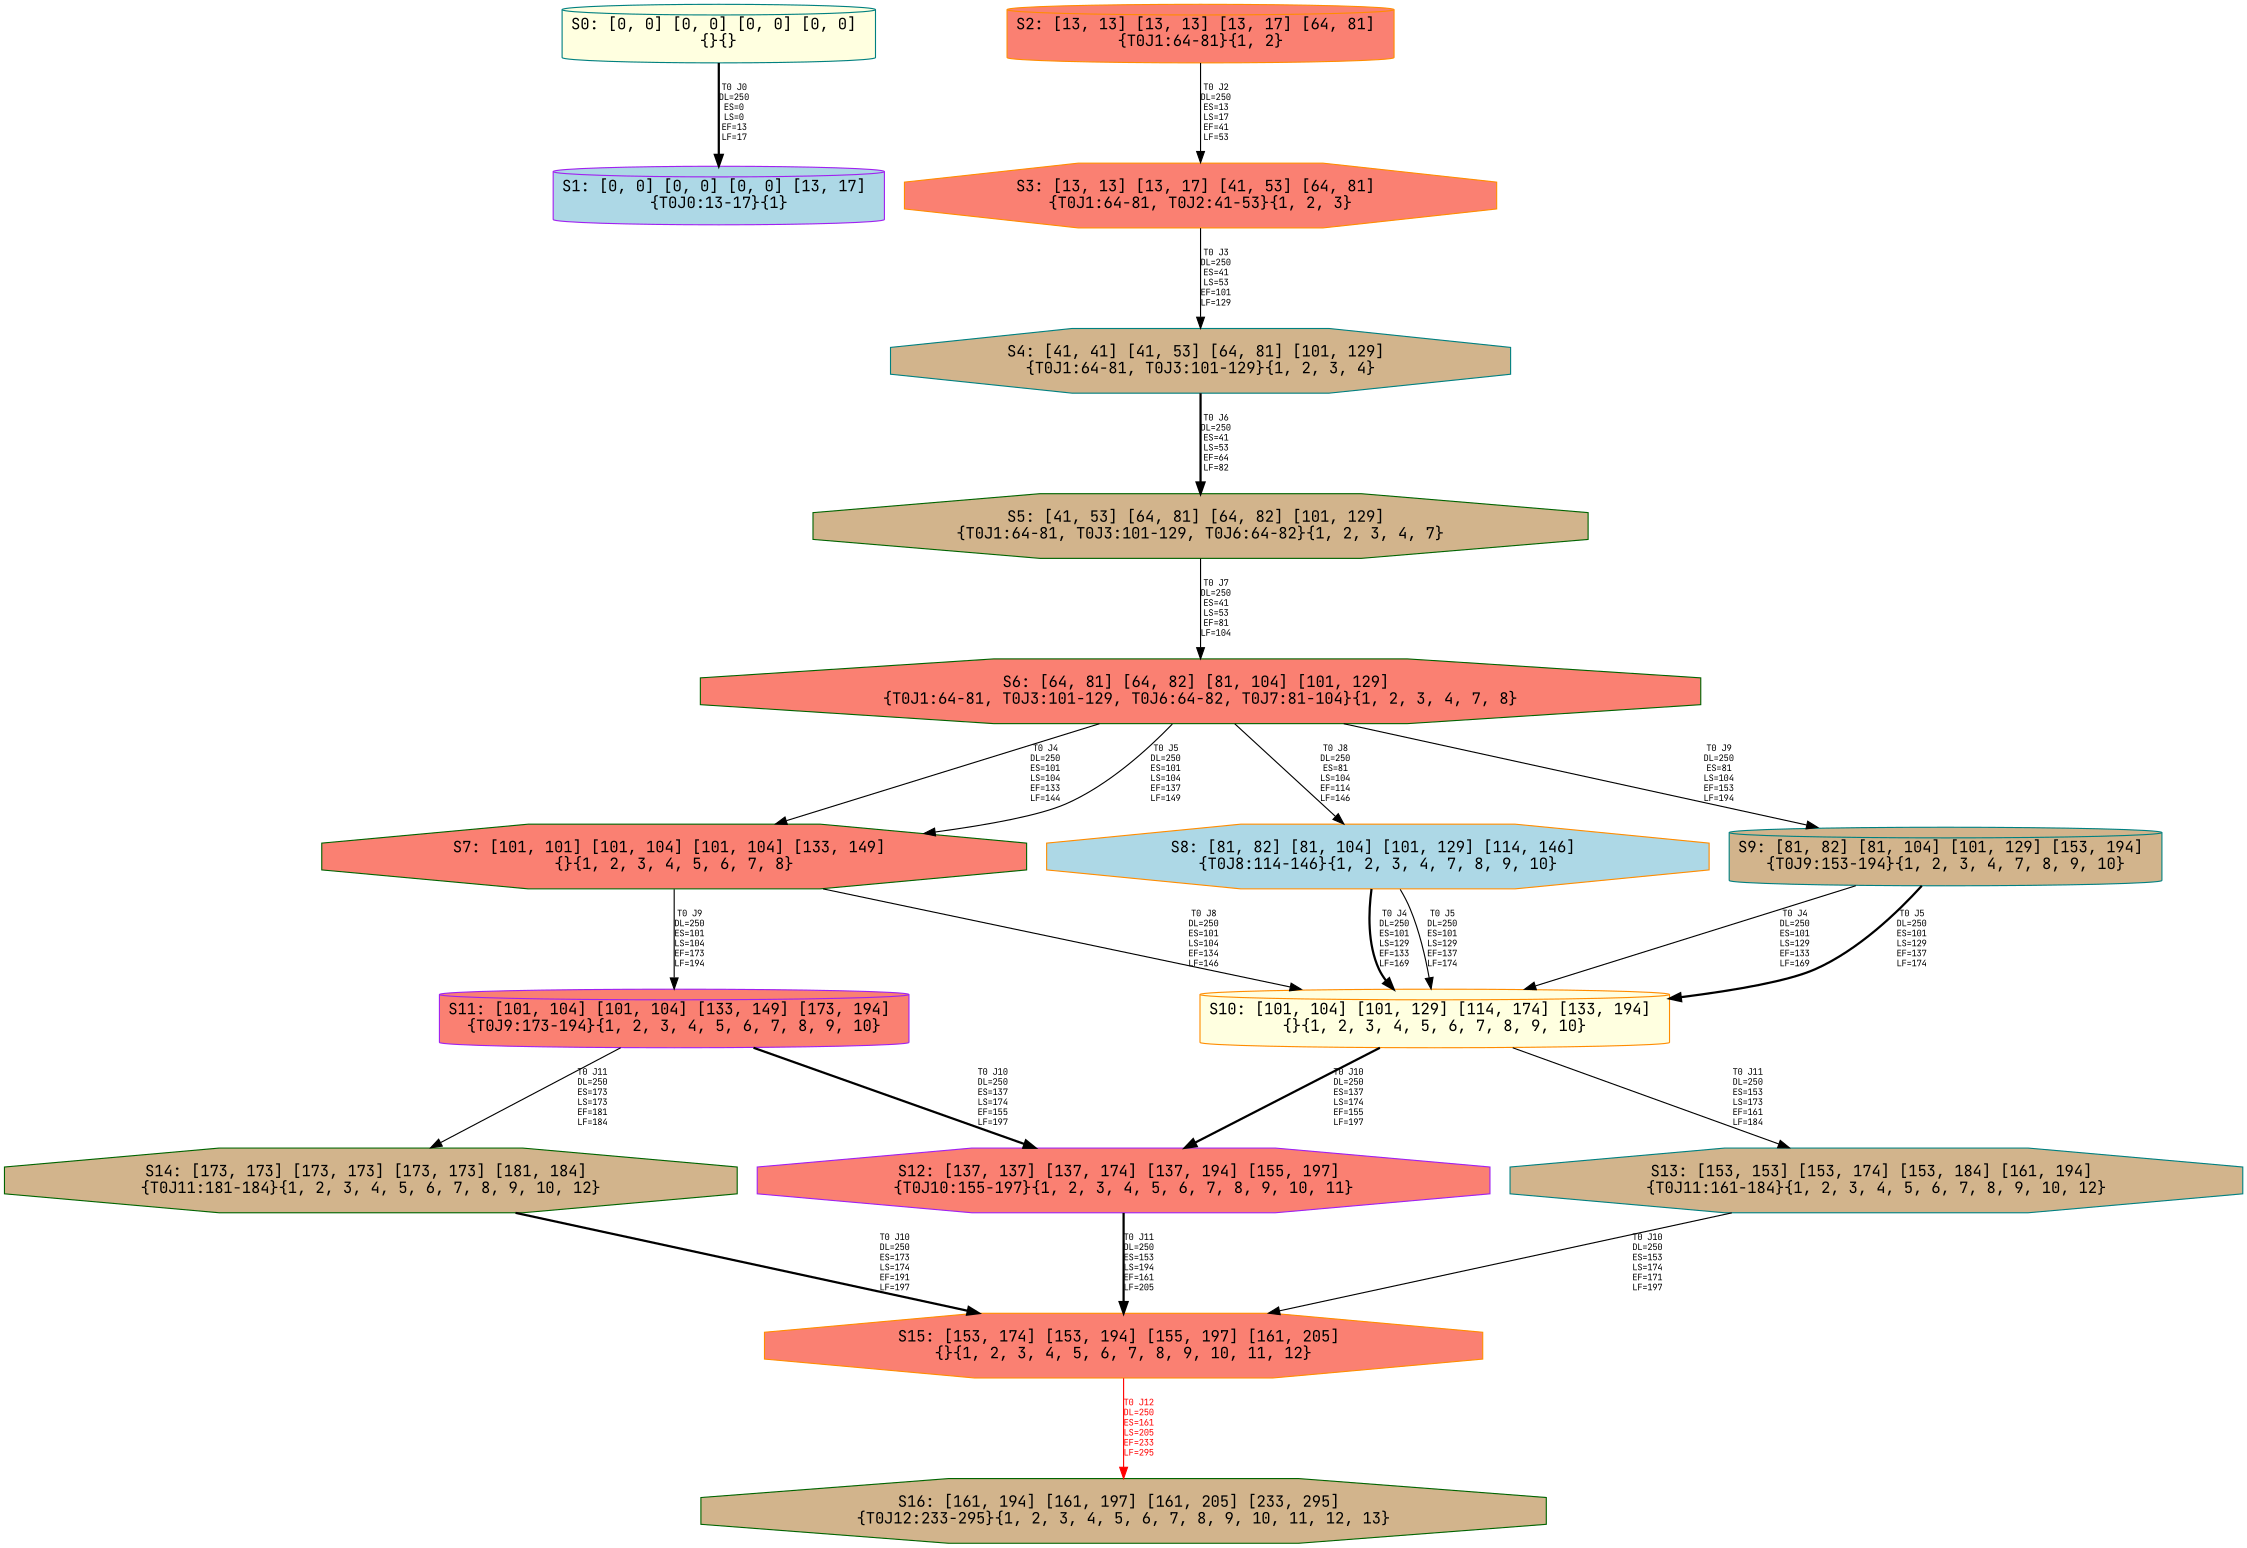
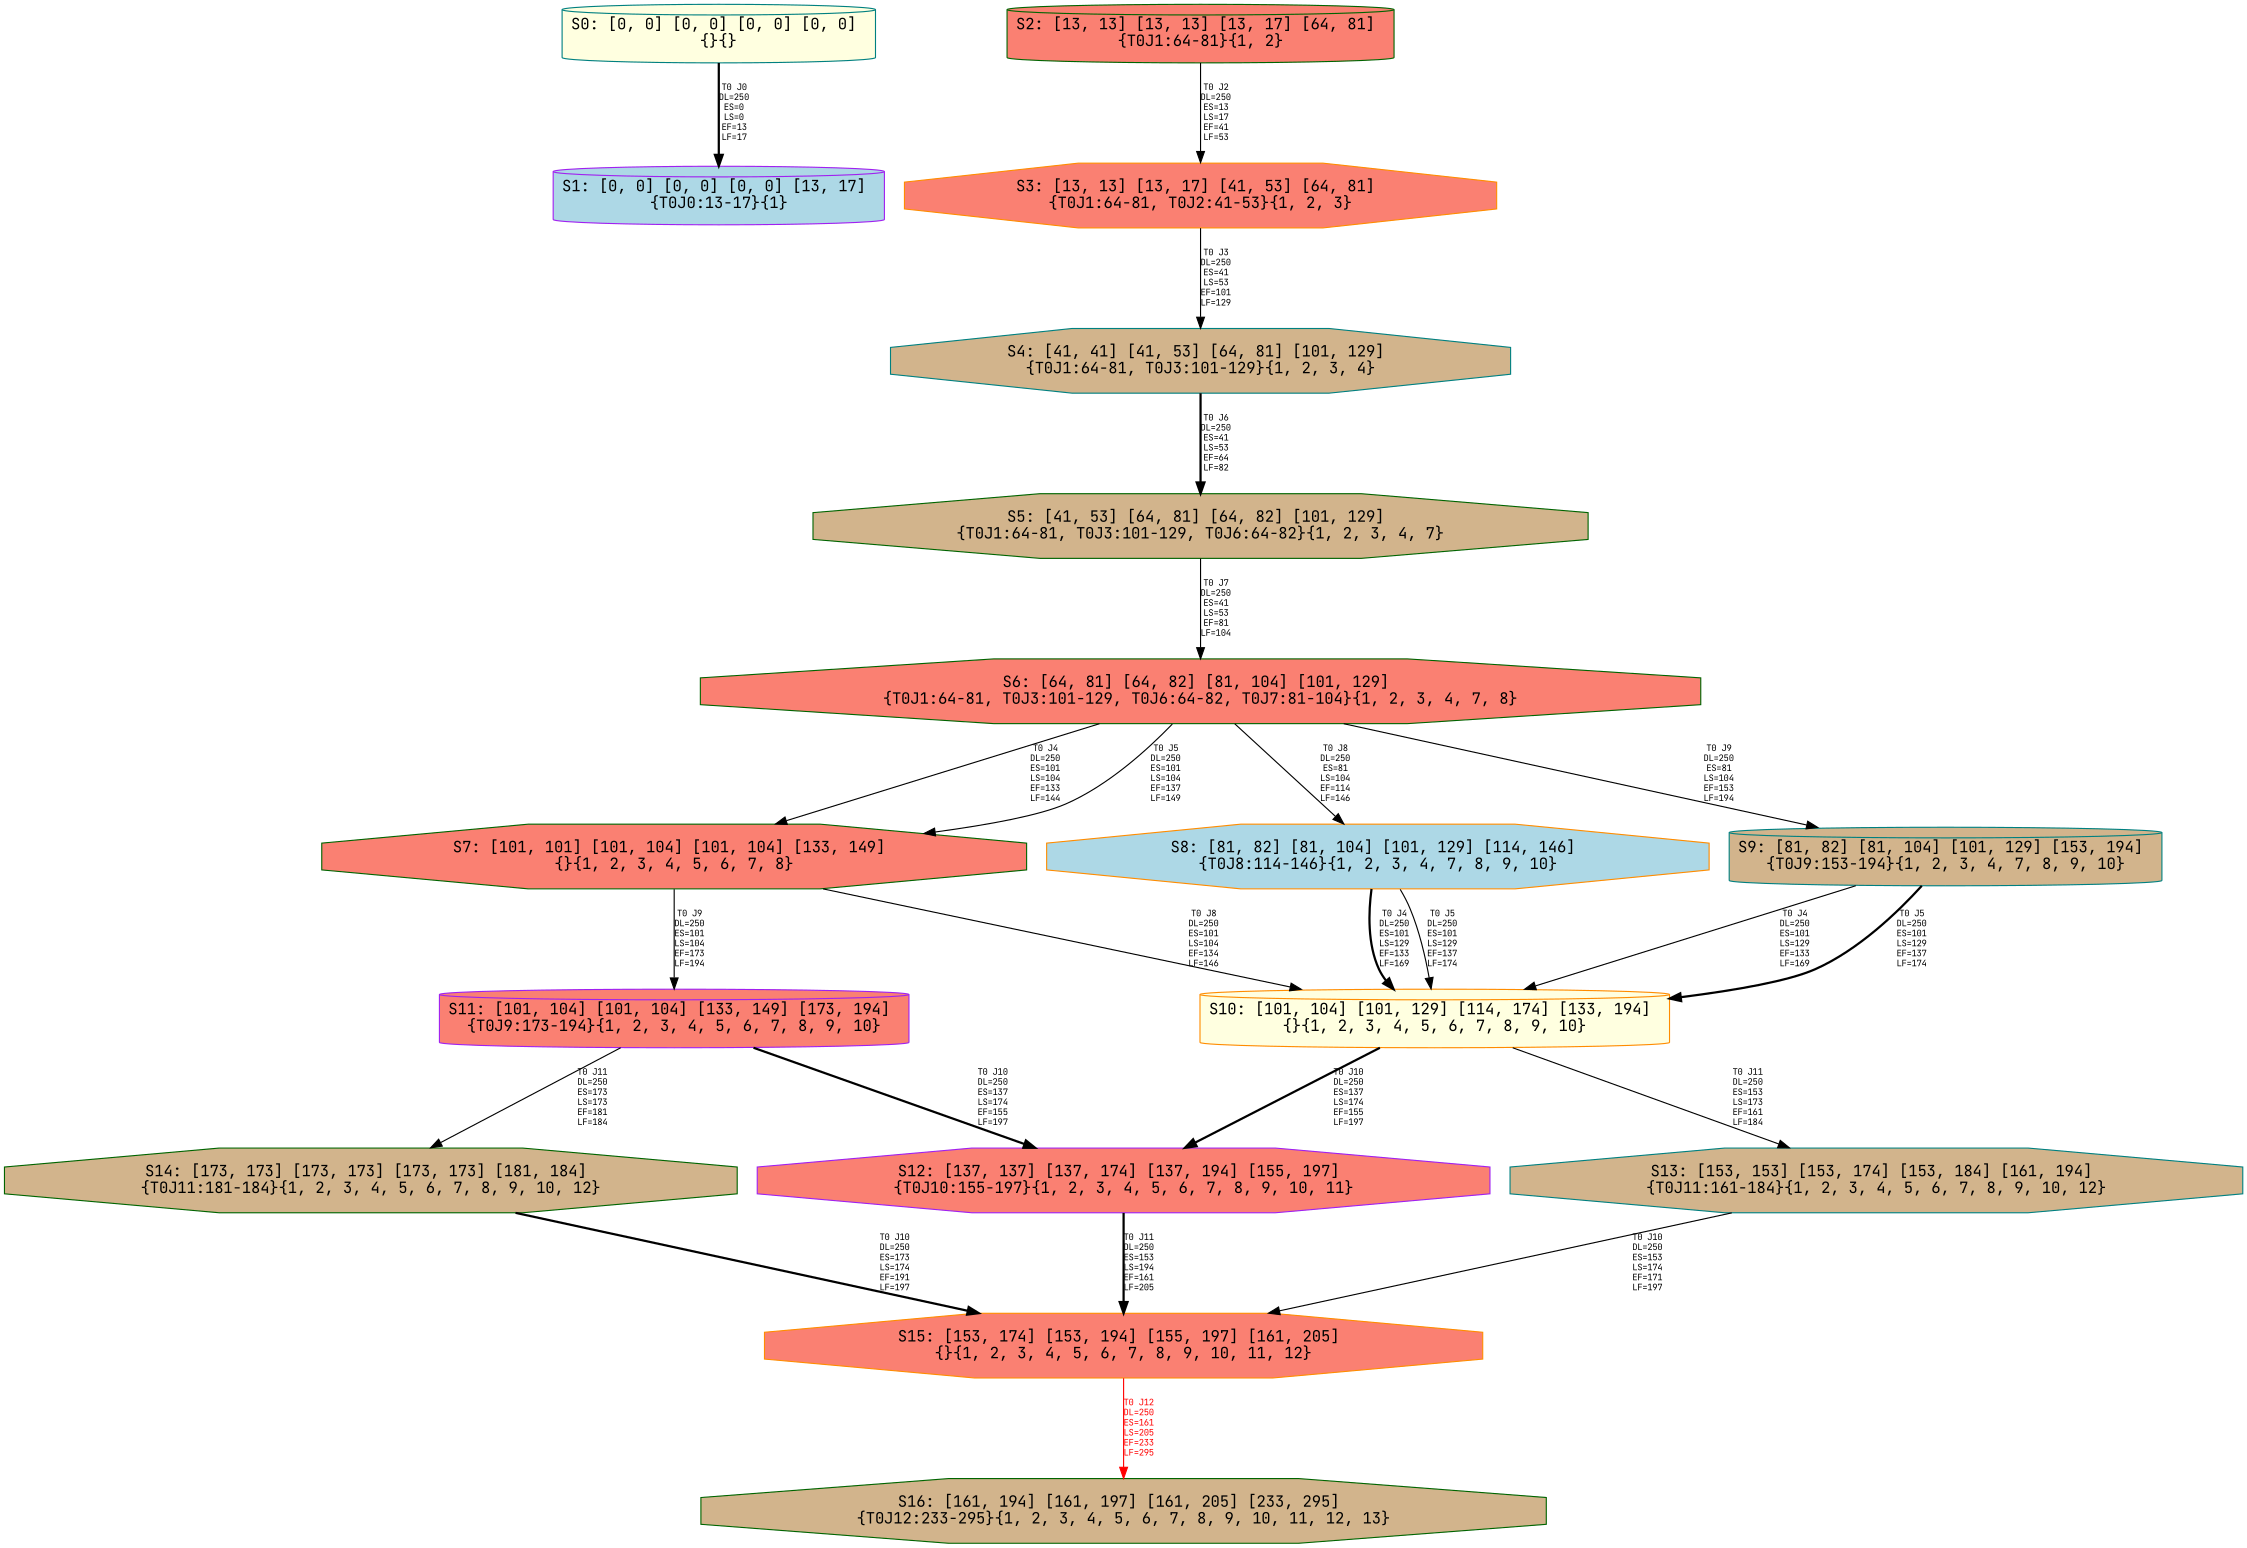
node "S2: [13, 13] [13, 13] [13, 17] [64, 81] {T0J1:64-81}{1, 2}": color darkorange -> darkgreen
